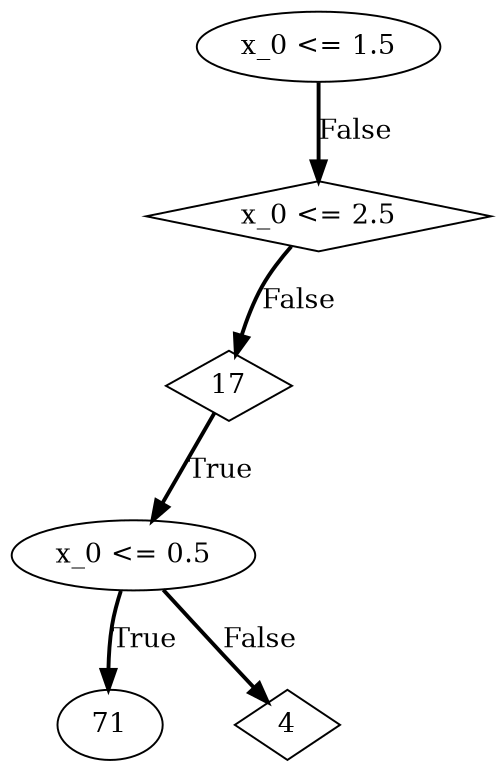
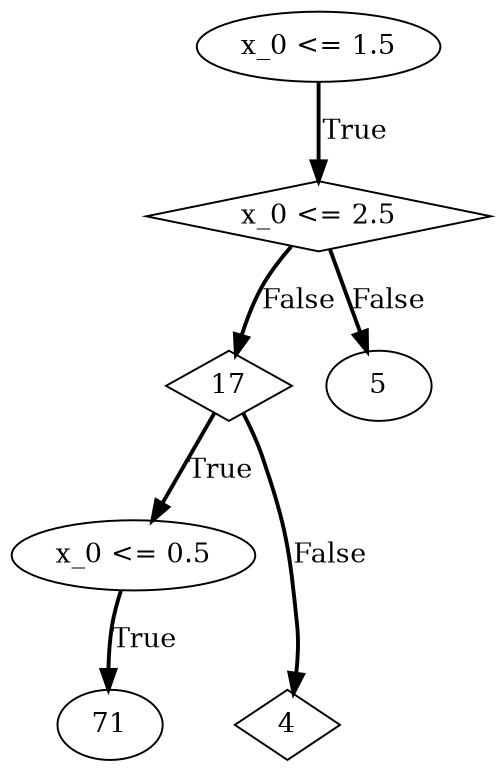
edge "x_0 <= 1.5" -> "x_0 <= 2.5": label "False" -> "True"
node "5": added
edge "x_0 <= 0.5" -> "4": now "17" -> "4"
